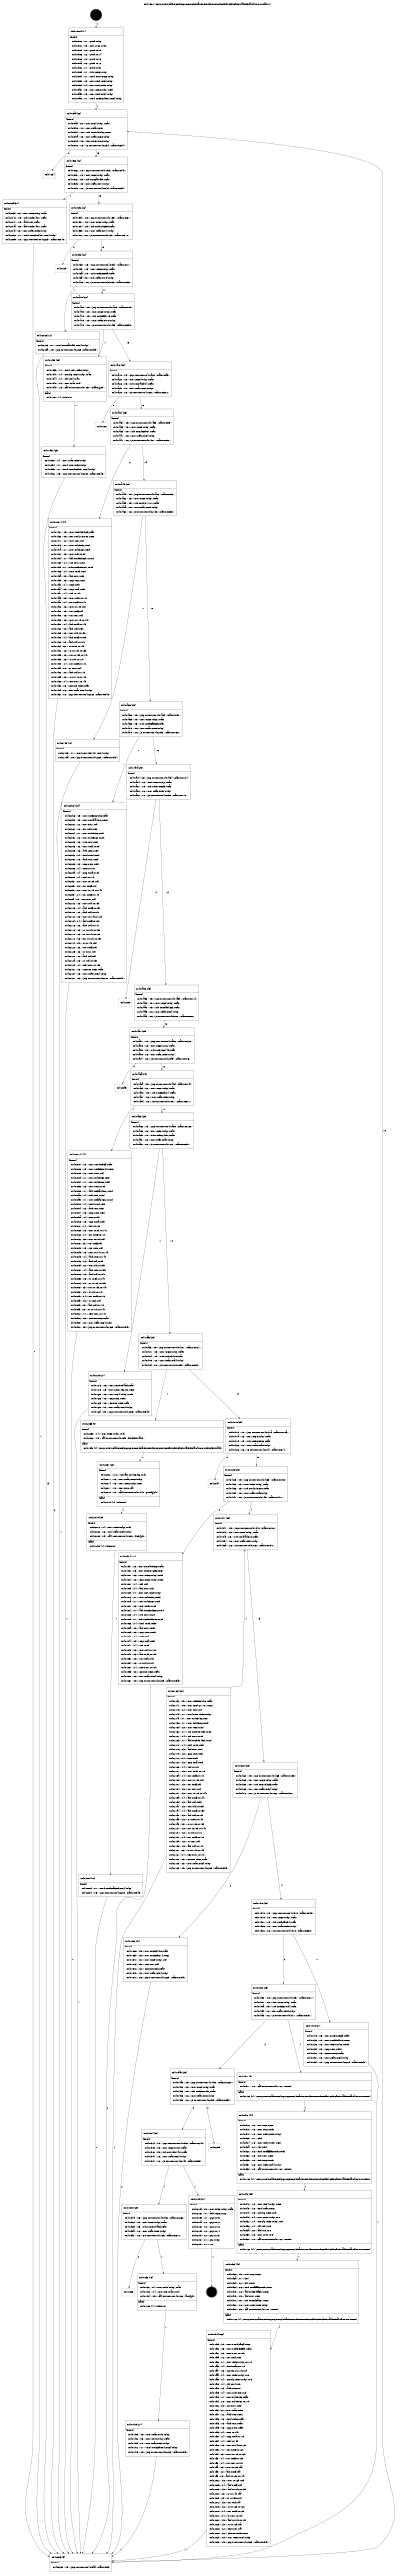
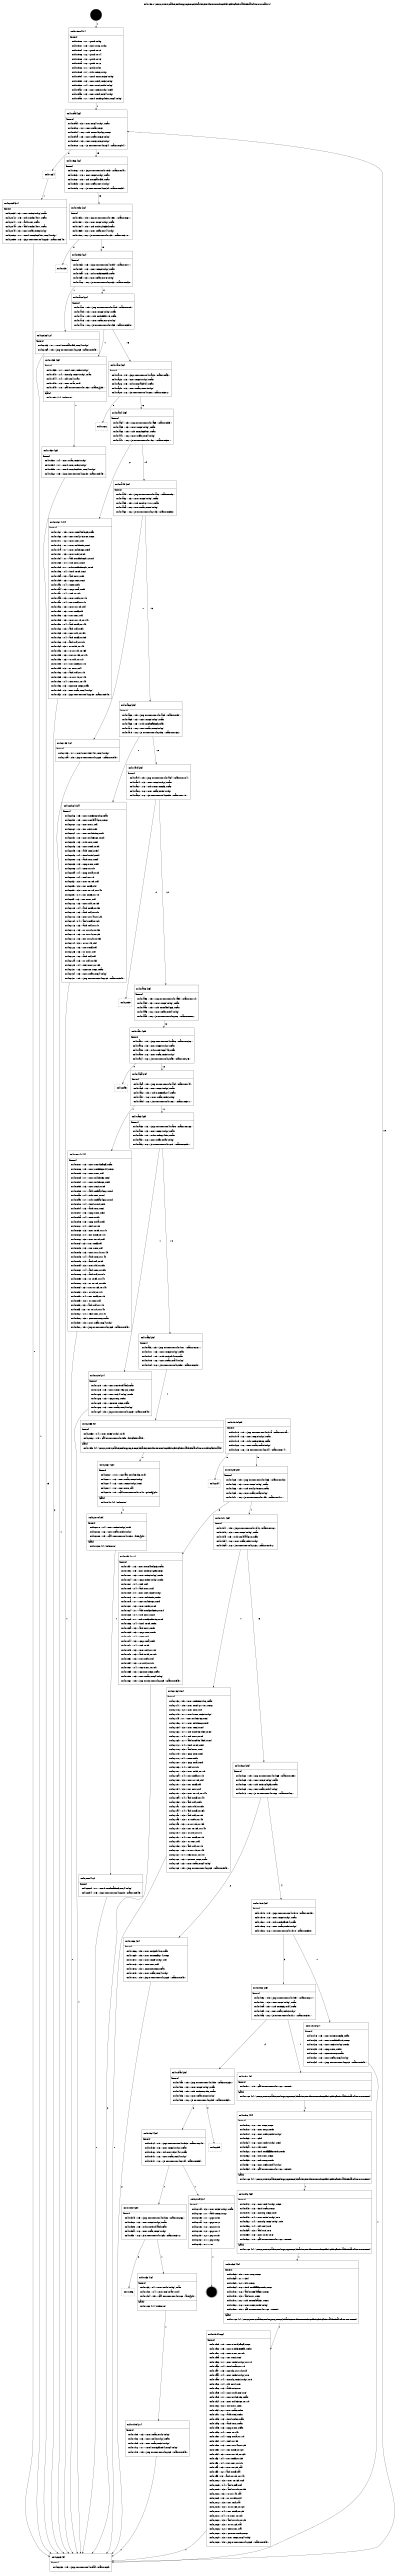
edge "0x4019c6 [22]" -> "0x40203f [31]": now "0x401c34" -> "0x40203f [31]"
edge "0x401afc [25]" -> "0x401b15 [25]": removed, label "9"
edge "0x40213c [151]" -> "0x401b47 [25]": reversed
